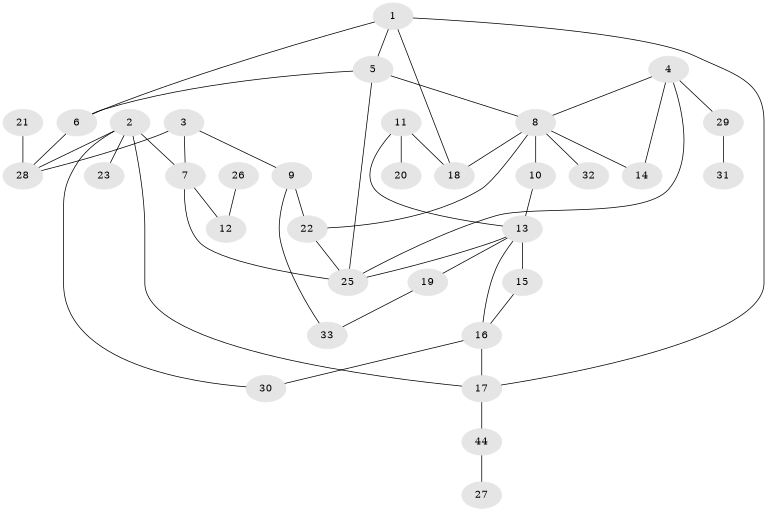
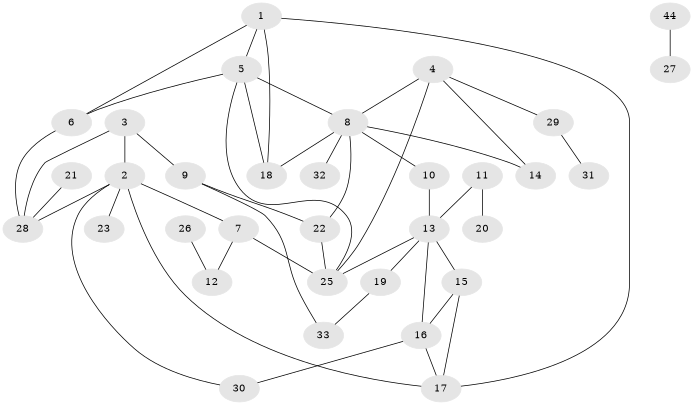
edge "3" -- "7": now "3" -- "2"
edge "11" -- "18": now "5" -- "18"
edge "17" -- "44": now "17" -- "15"
